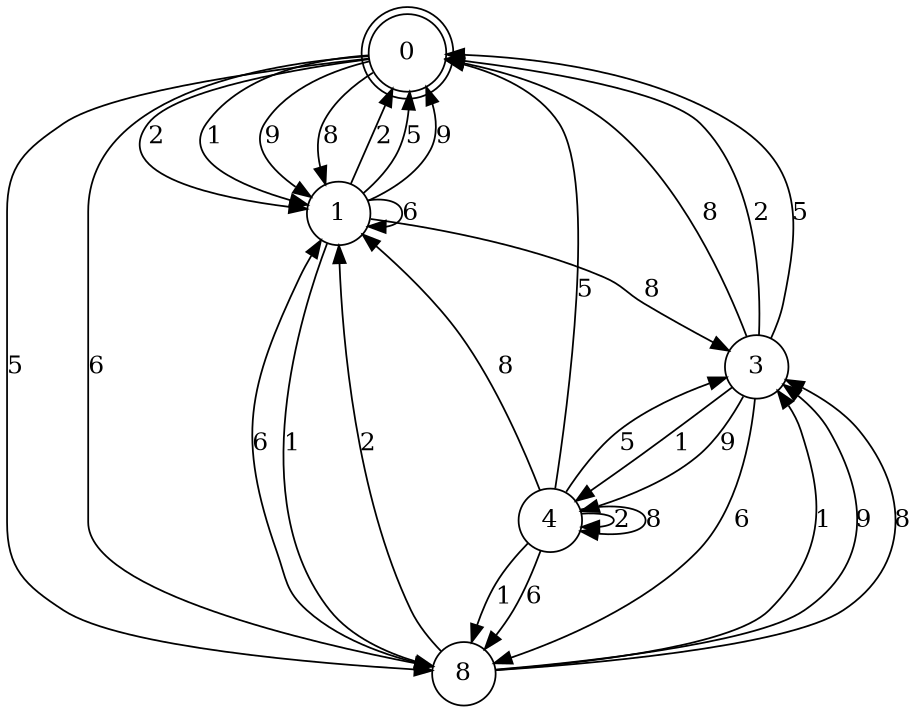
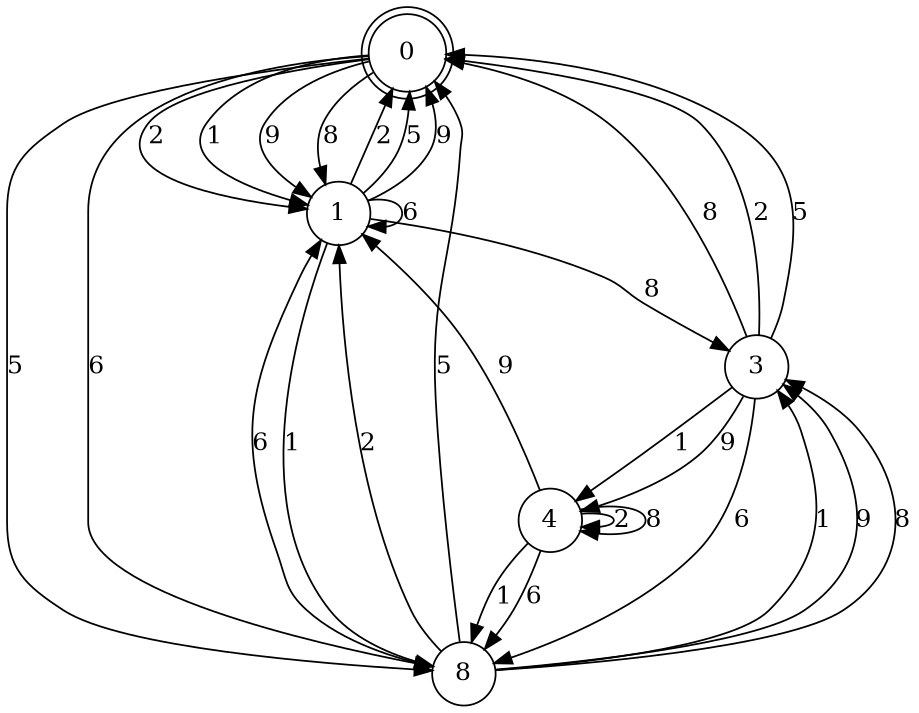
edge "4" -> "0": now "8" -> "0"
edge "4" -> "1": label "8" -> "9"
edge "4" -> "3": removed, label "5"
